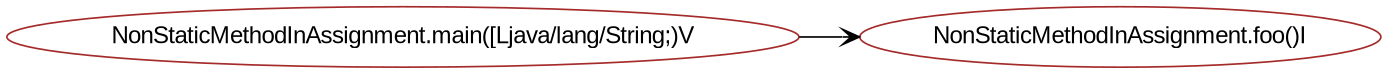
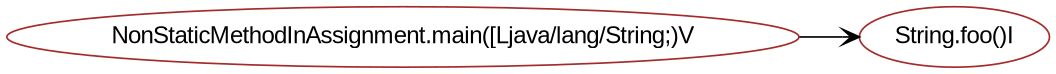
node "NonStaticMethodInAssignment.foo()I": label "NonStaticMethodInAssignment.foo()I" -> "String.foo()I"
